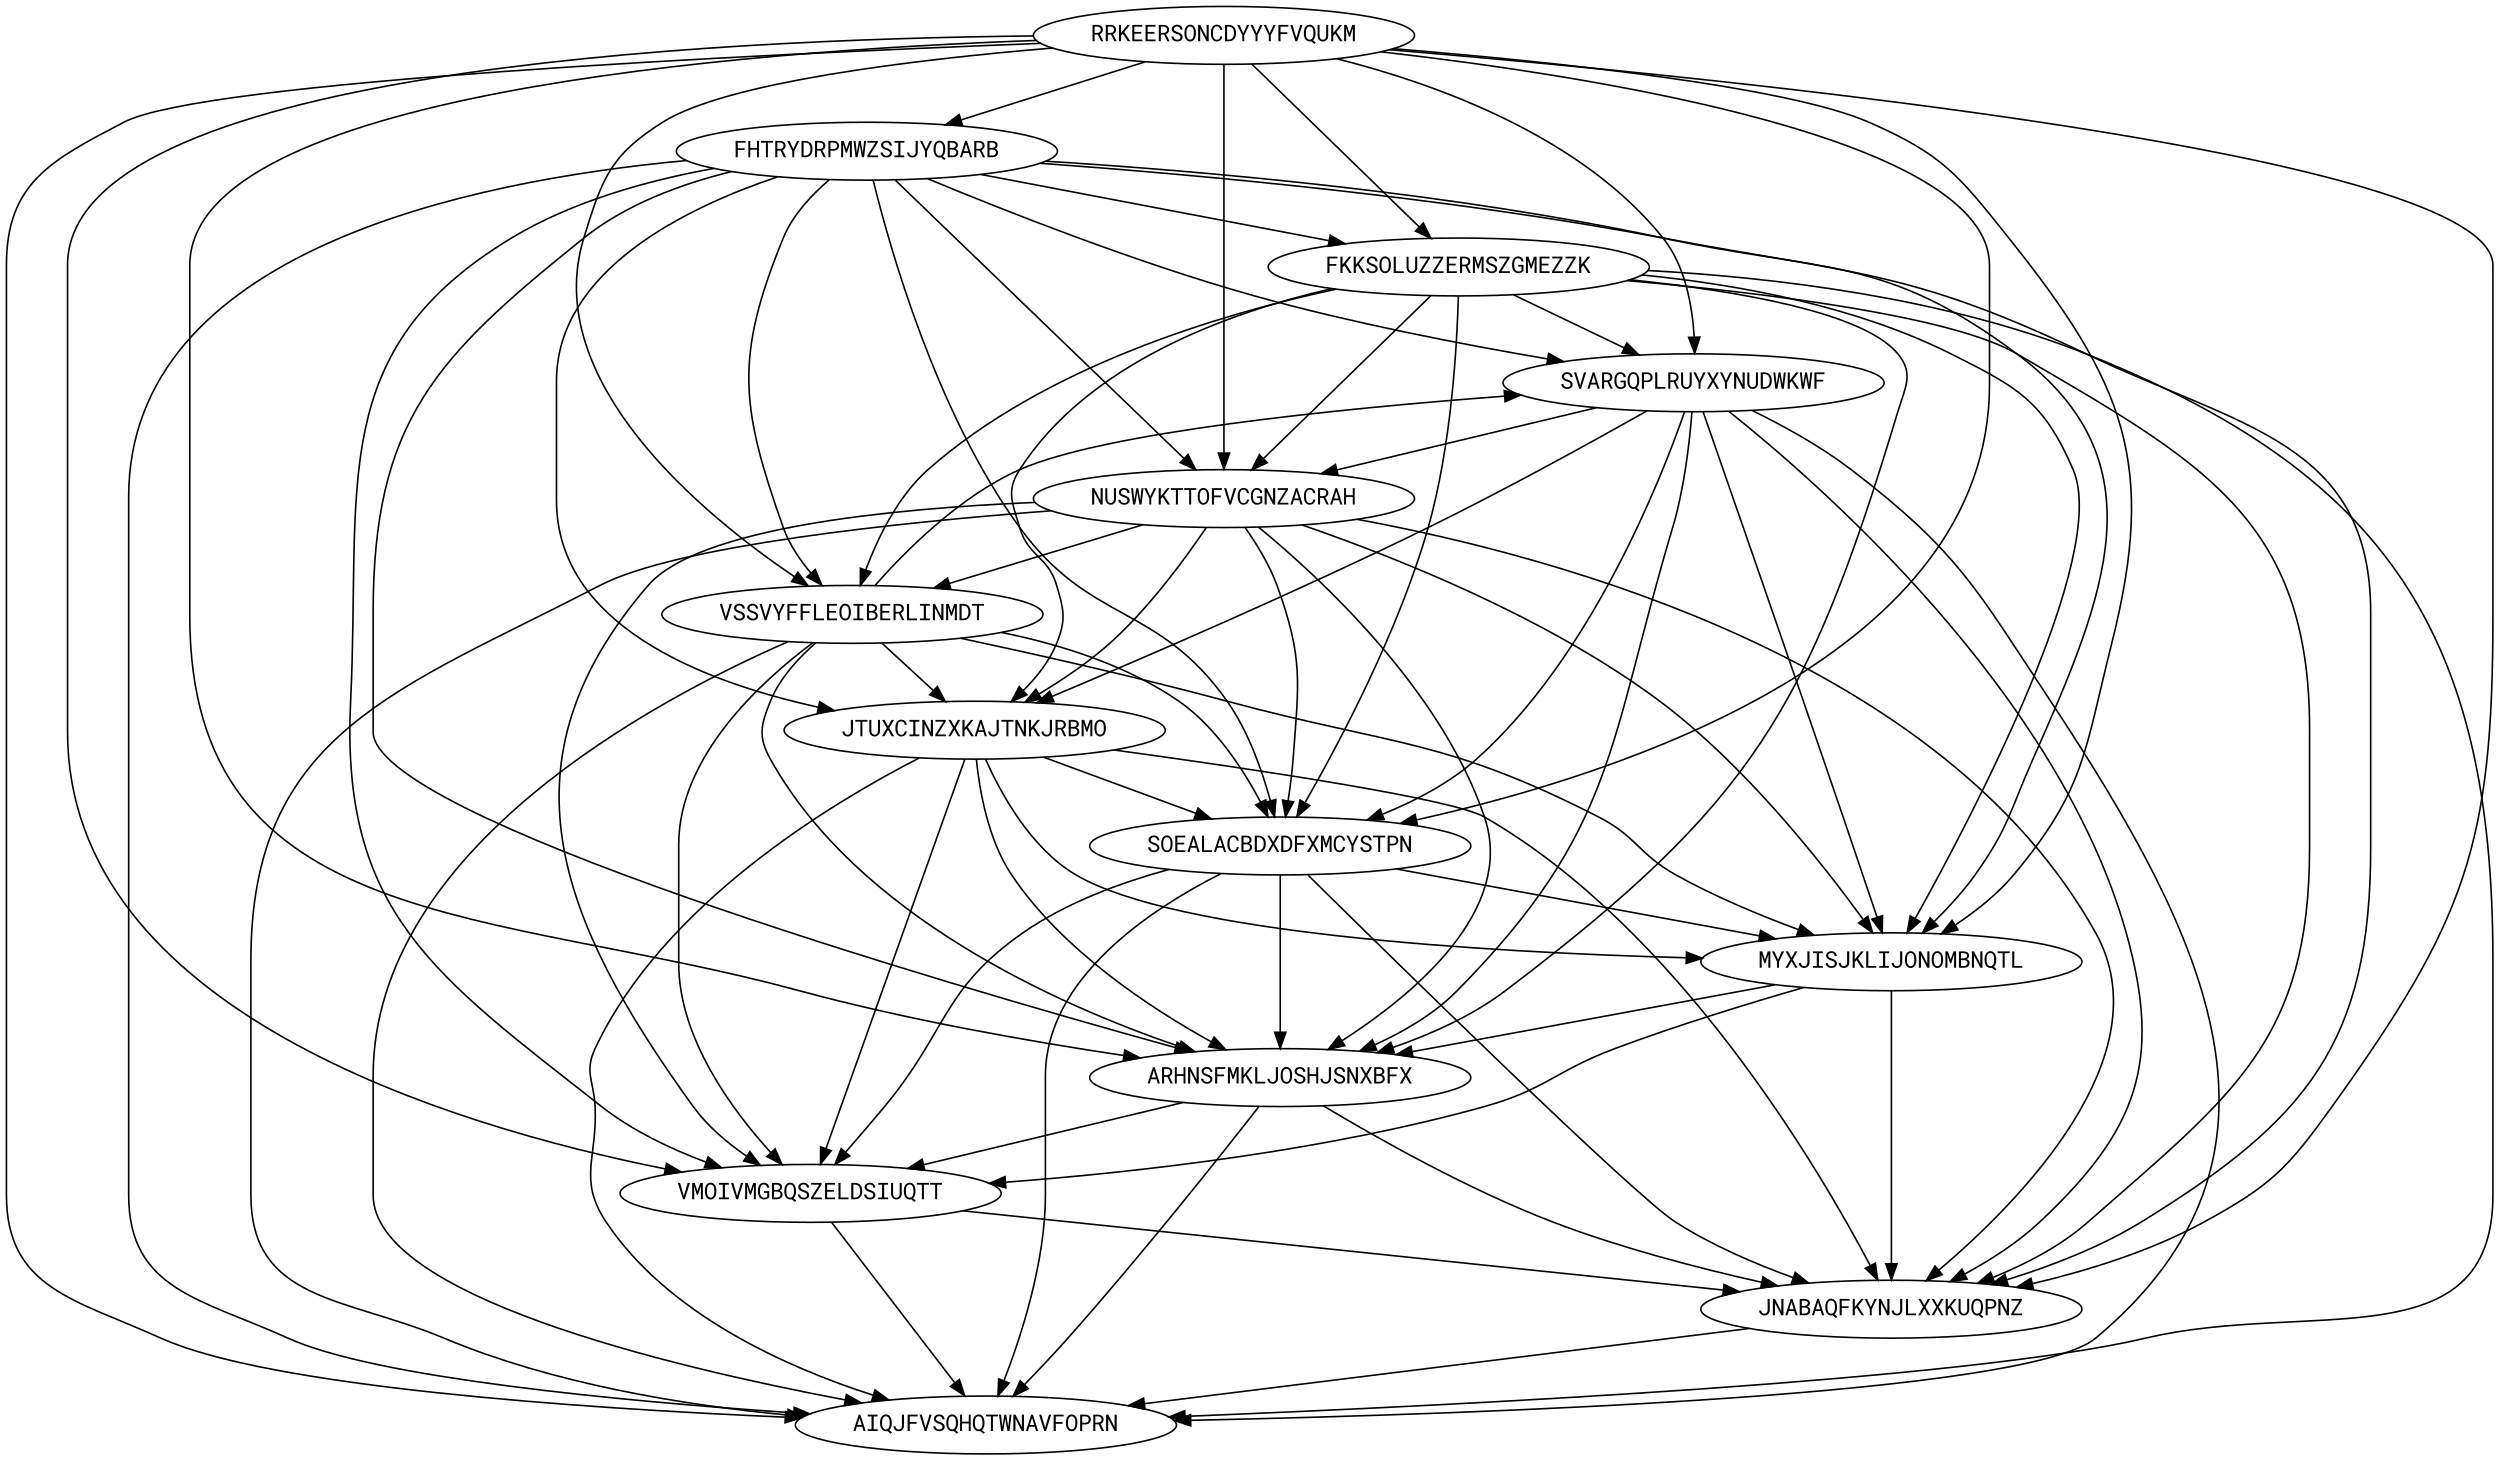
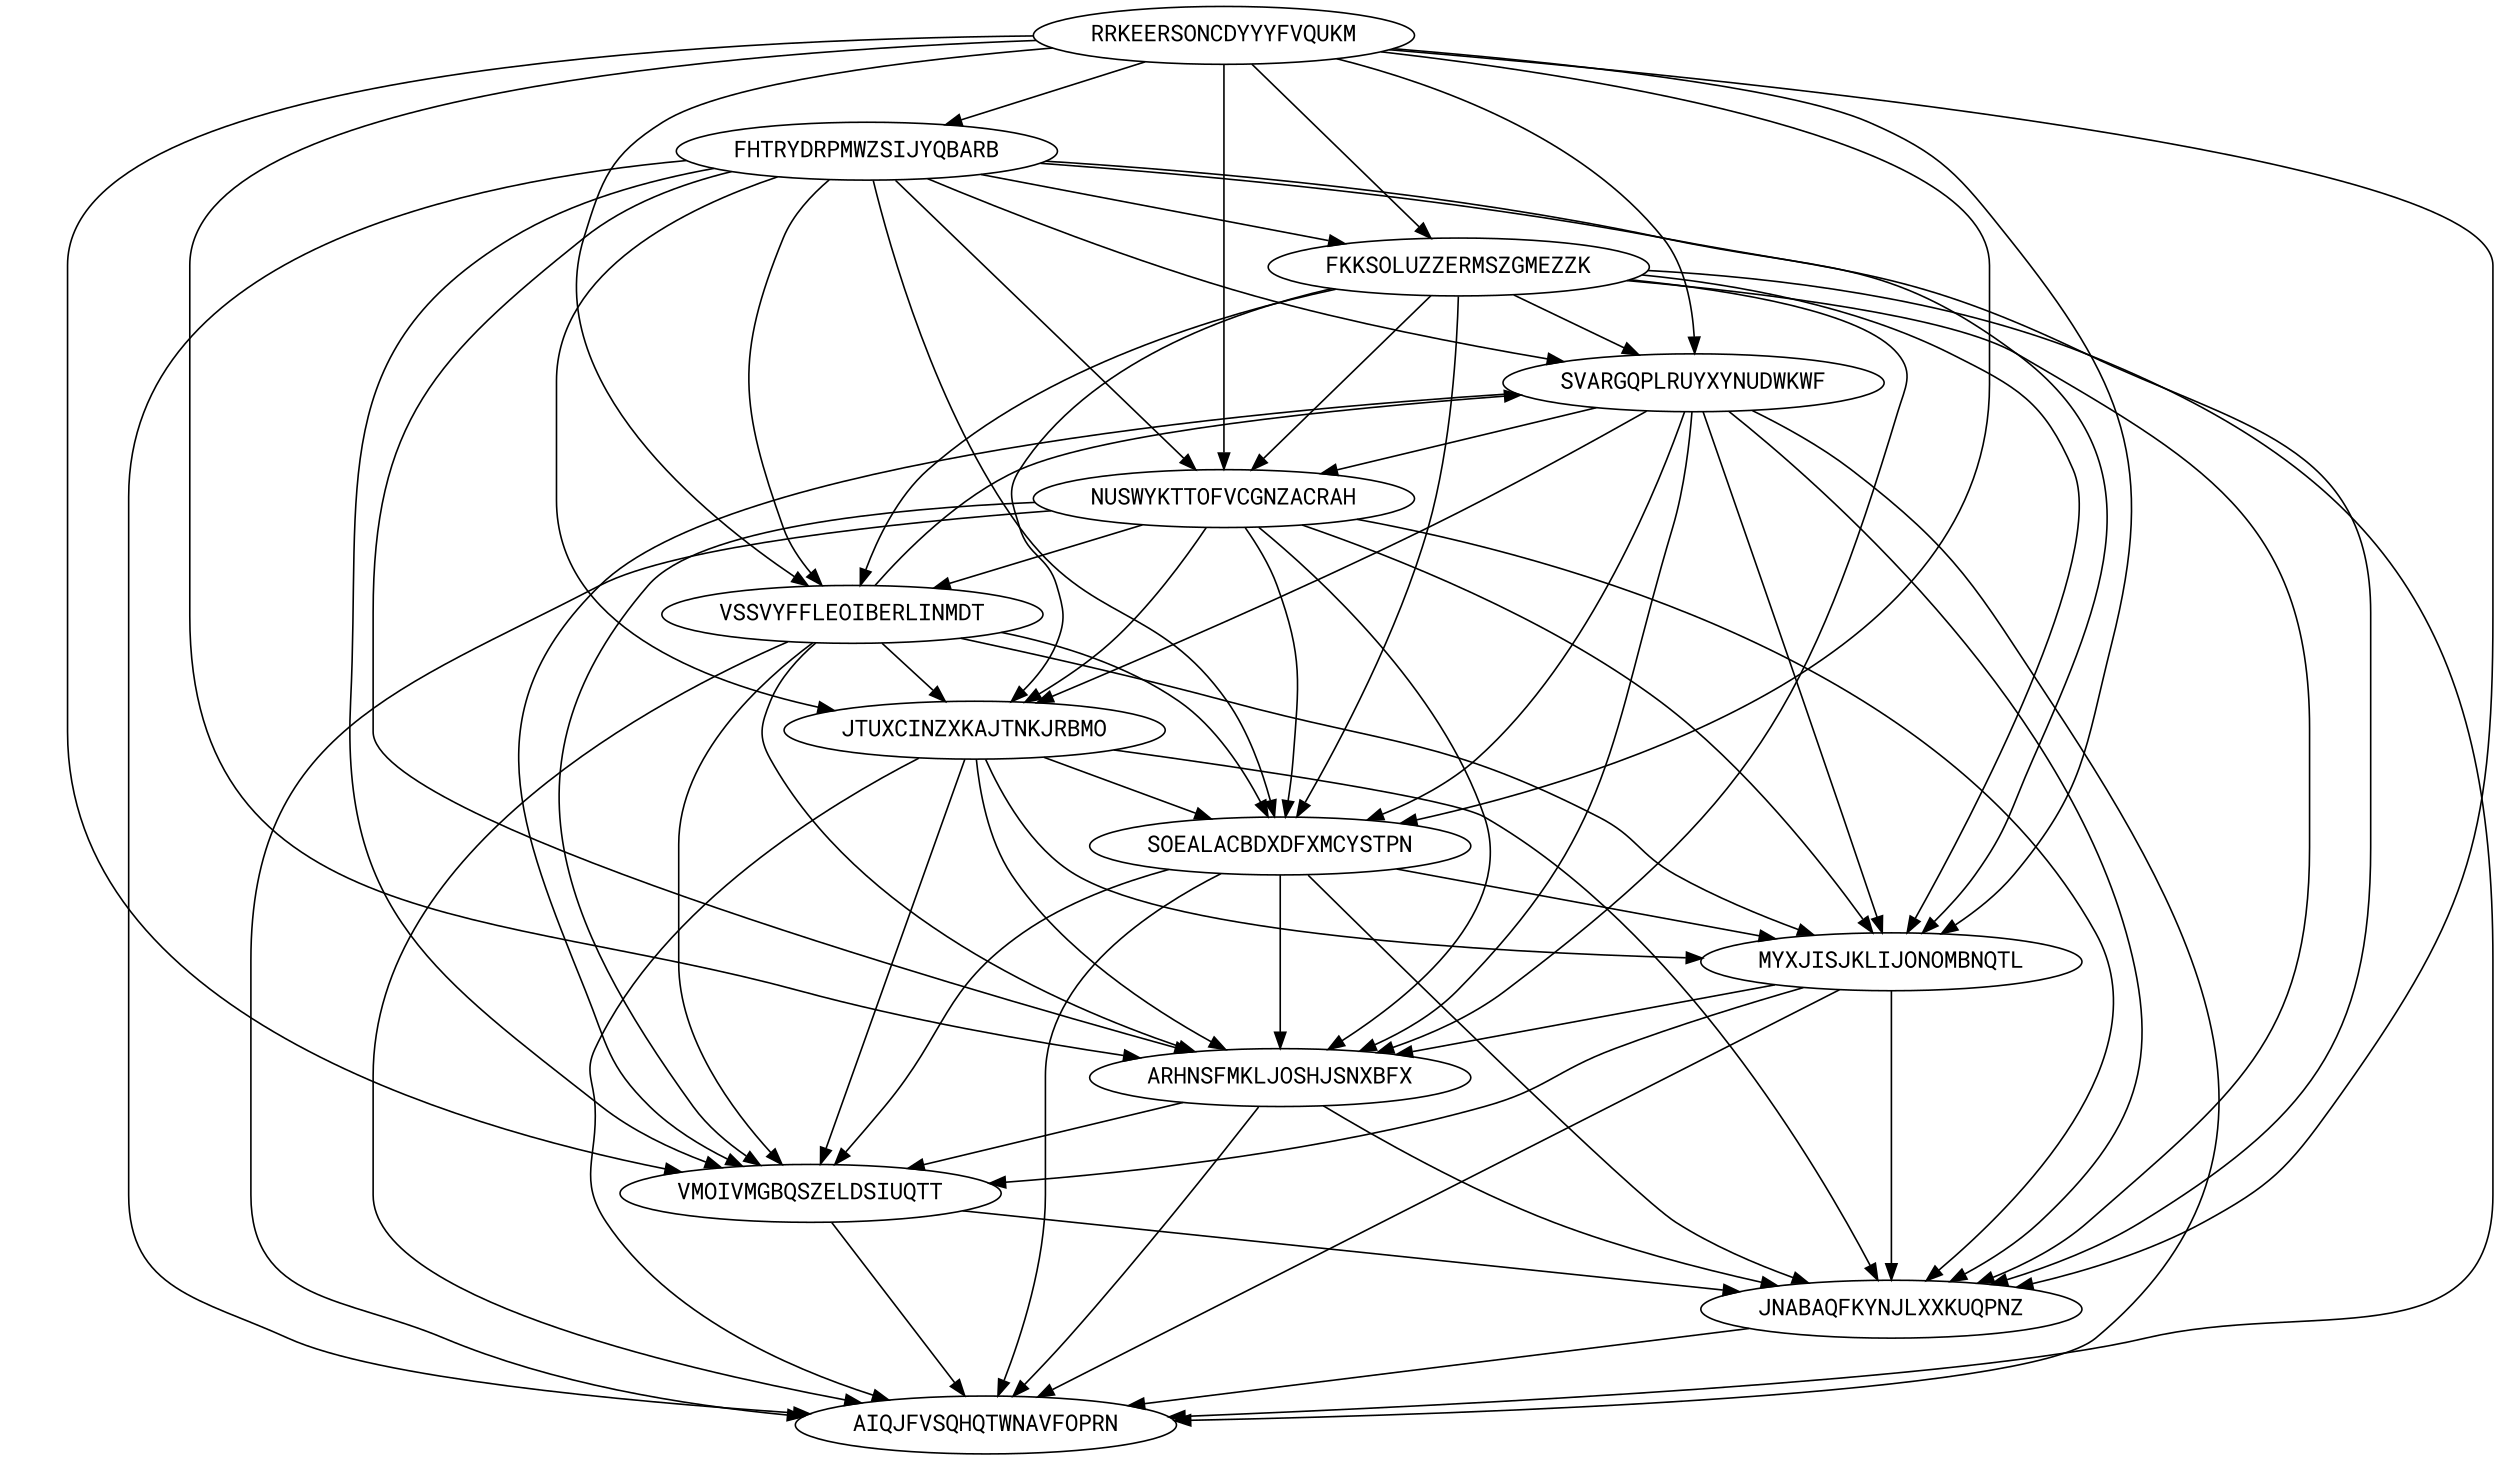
edge "SVARGQPLRUYXYNUDWKWF" -> "VMOIVMGBQSZELDSIUQTT": added
edge "RRKEERSONCDYYYFVQUKM" -> "AIQJFVSQHQTWNAVFOPRN": now "MYXJISJKLIJONOMBNQTL" -> "AIQJFVSQHQTWNAVFOPRN"
